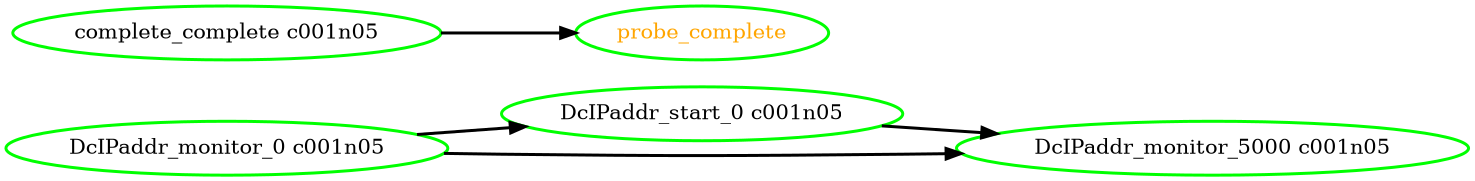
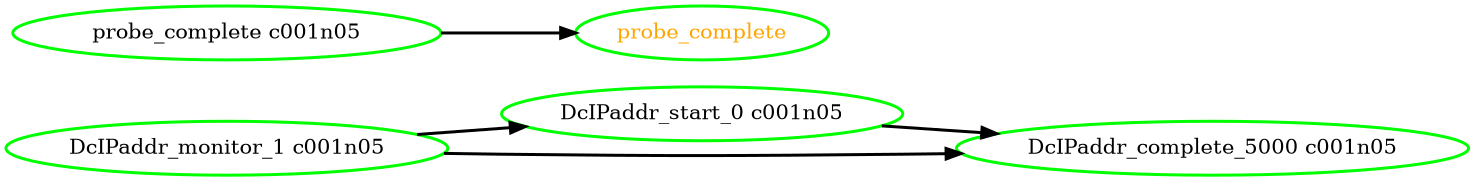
node "complete_complete c001n05": label "complete_complete c001n05" -> "probe_complete c001n05"
node "DcIPaddr_monitor_0 c001n05": label "DcIPaddr_monitor_0 c001n05" -> "DcIPaddr_monitor_1 c001n05"
node "DcIPaddr_monitor_5000 c001n05": label "DcIPaddr_monitor_5000 c001n05" -> "DcIPaddr_complete_5000 c001n05"
